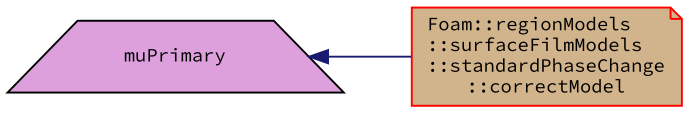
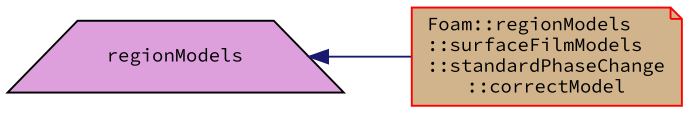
node "muPrimary": label "muPrimary" -> "regionModels"
